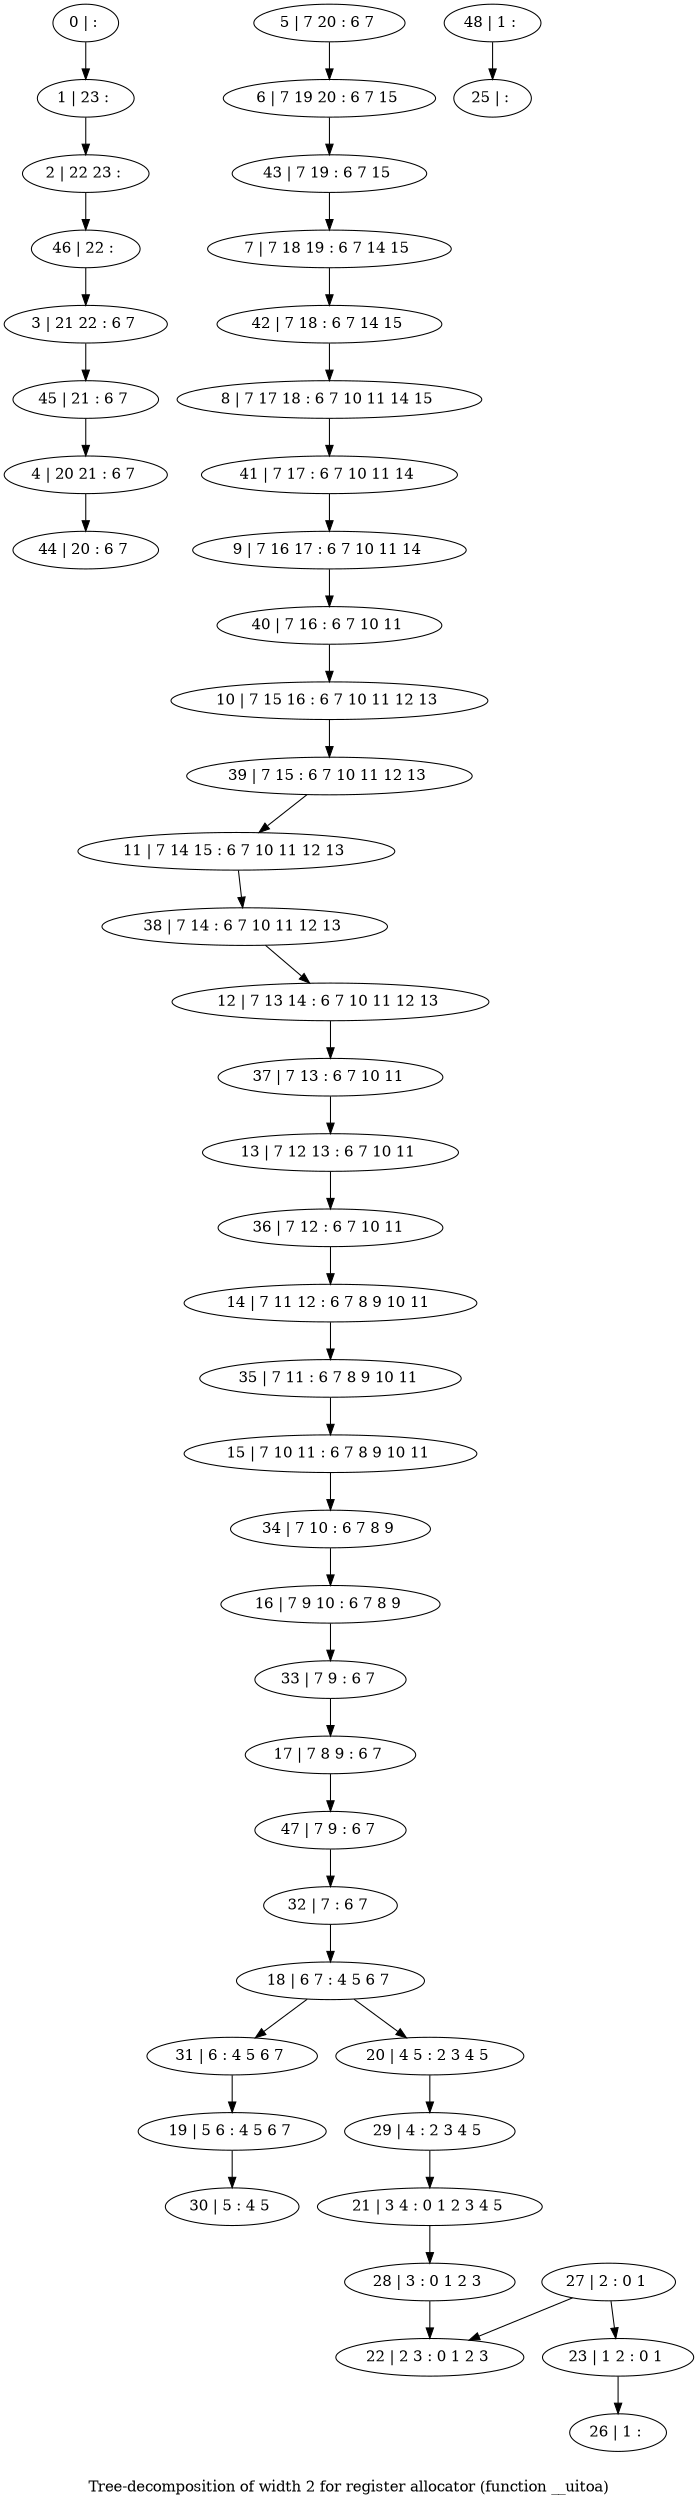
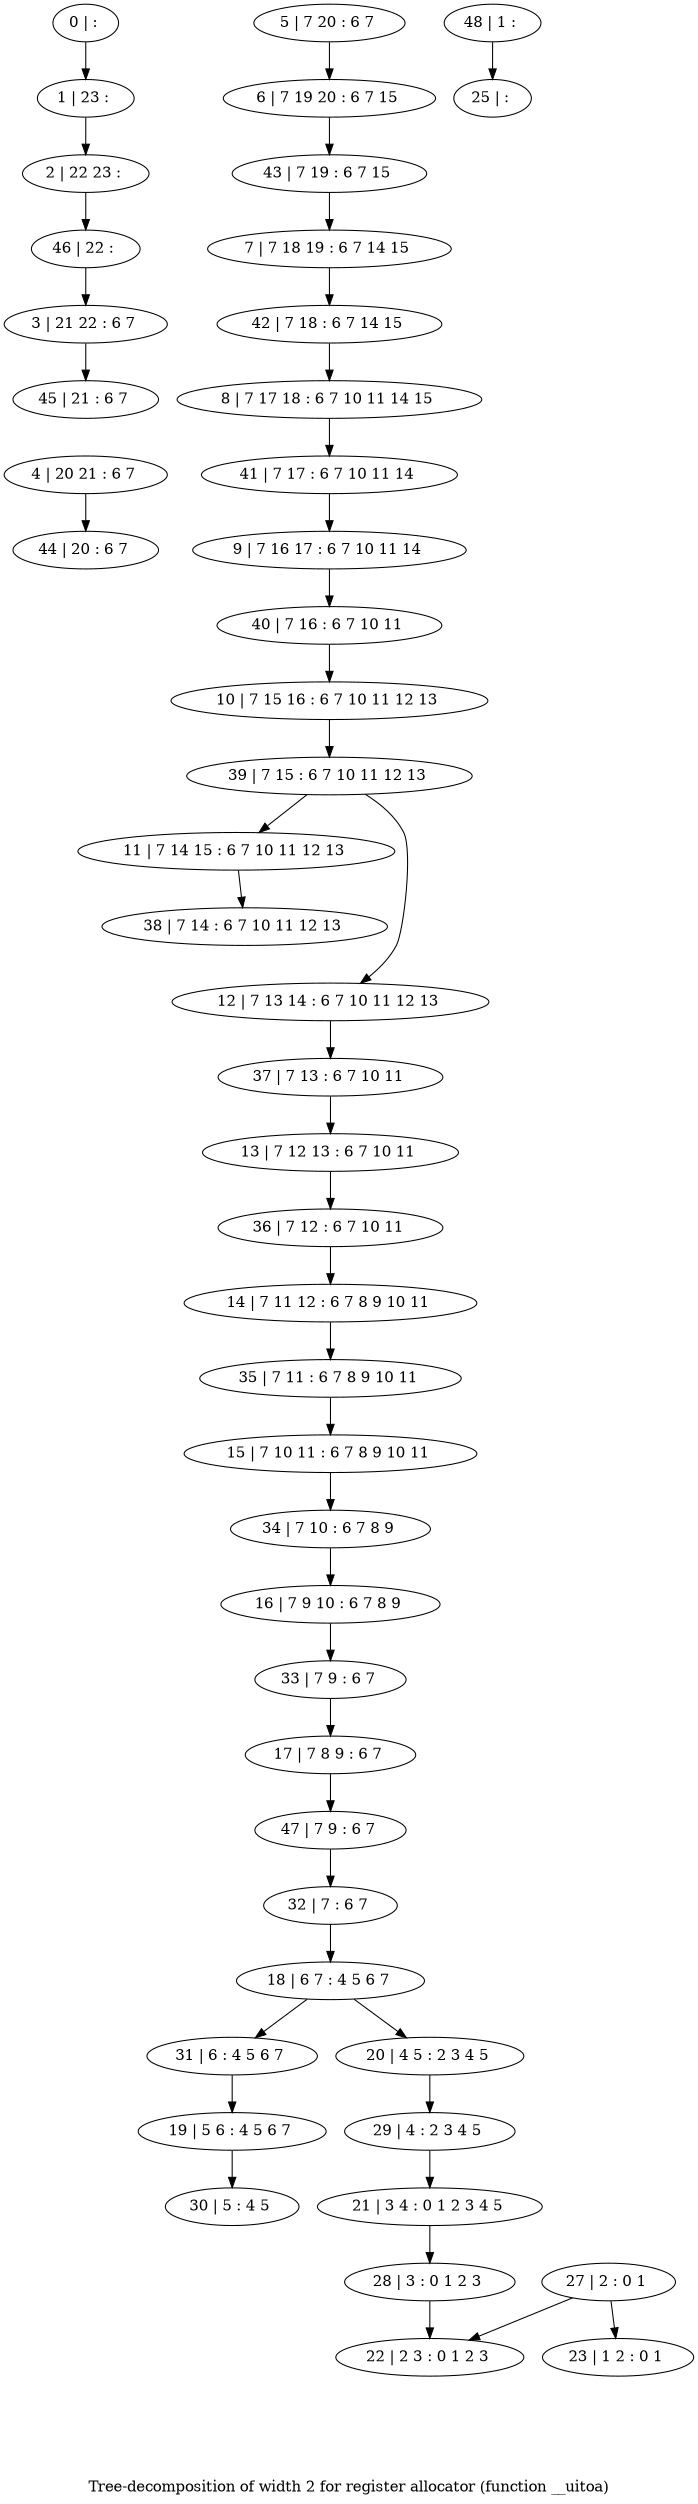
edge "45 | 21 : 6 7" -> "4 | 20 21 : 6 7": removed
edge "38 | 7 14 : 6 7 10 11 12 13" -> "12 | 7 13 14 : 6 7 10 11 12 13": now "39 | 7 15 : 6 7 10 11 12 13" -> "12 | 7 13 14 : 6 7 10 11 12 13"
node "26 | 1 :": removed
